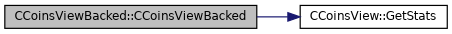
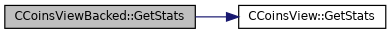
node "CCoinsViewBacked::CCoinsViewBacked": label "CCoinsViewBacked::CCoinsViewBacked" -> "CCoinsViewBacked::GetStats"
